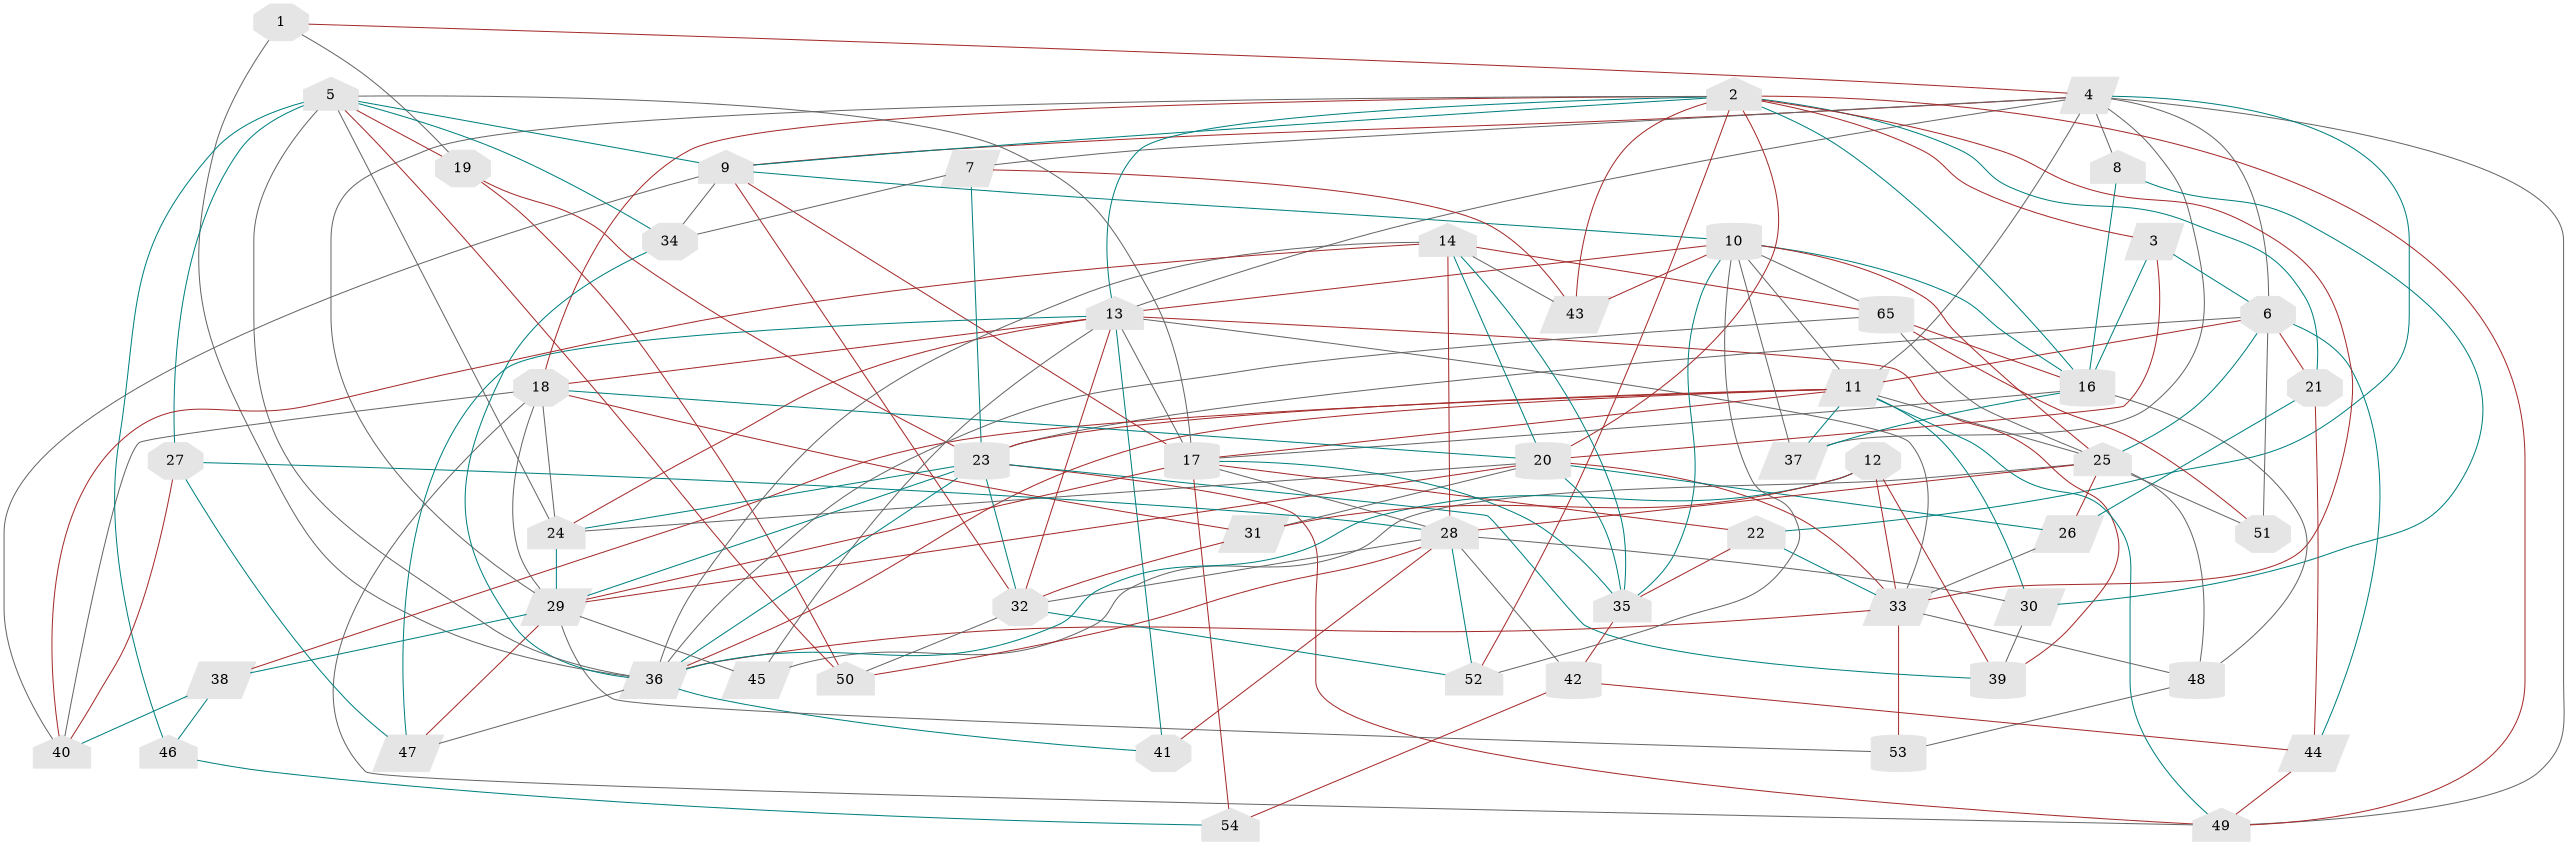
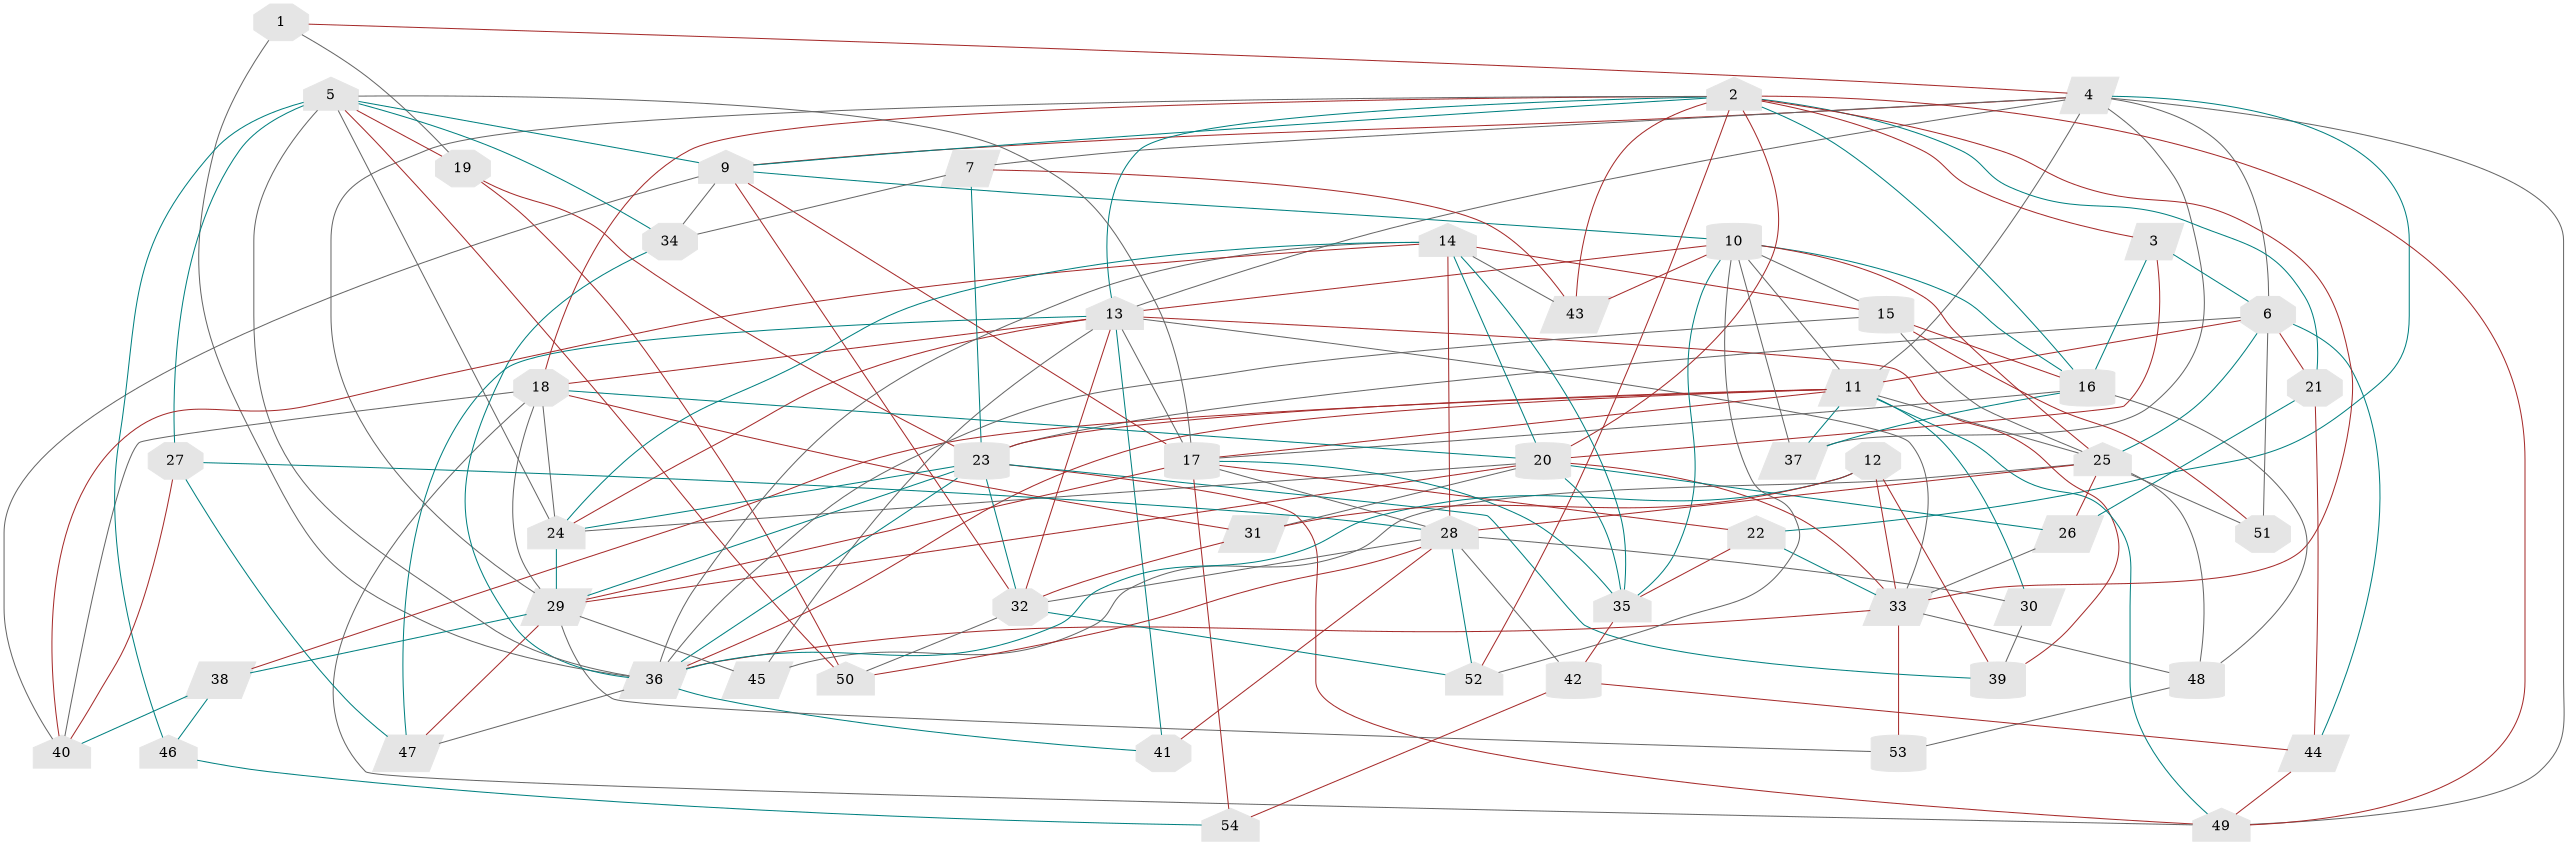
node "8": removed
edge "14" -- "24": added
node "65": label "65" -> "15"
